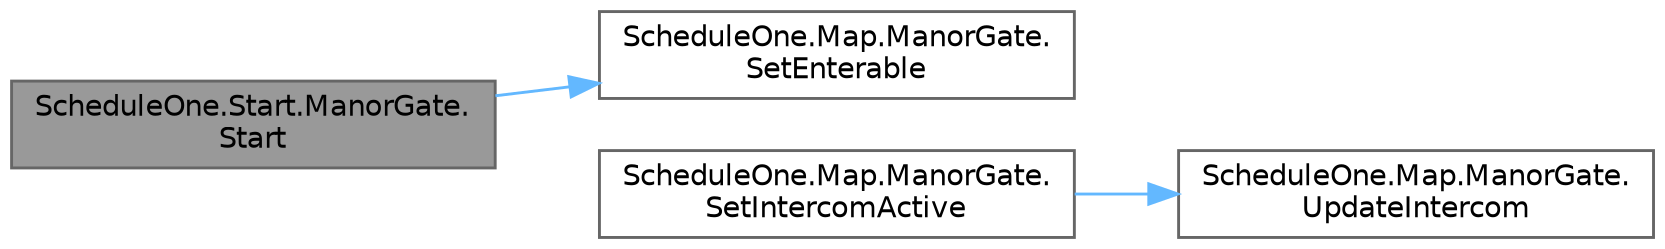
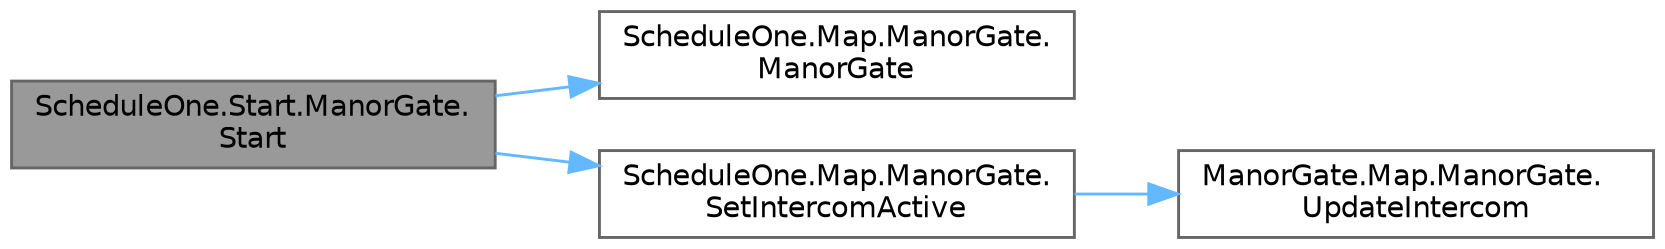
node "ScheduleOne.Map.ManorGate. SetEnterable": label "ScheduleOne.Map.ManorGate. SetEnterable" -> "ScheduleOne.Map.ManorGate. ManorGate"
edge "ScheduleOne.Start.ManorGate. Start" -> "ScheduleOne.Map.ManorGate. SetIntercomActive": added
node "ScheduleOne.Map.ManorGate. UpdateIntercom": label "ScheduleOne.Map.ManorGate. UpdateIntercom" -> "ManorGate.Map.ManorGate. UpdateIntercom"
